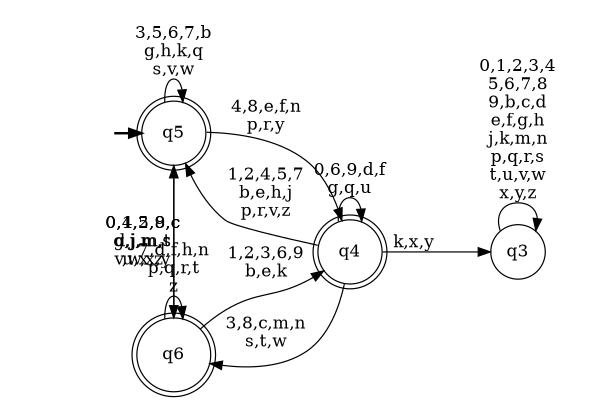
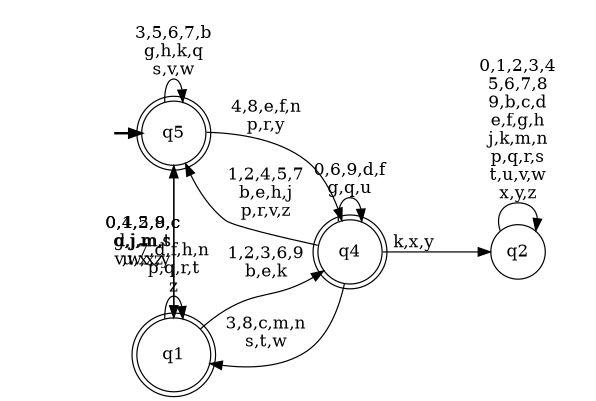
node "q3": label "q3" -> "q2"
node "q6": label "q6" -> "q1"
